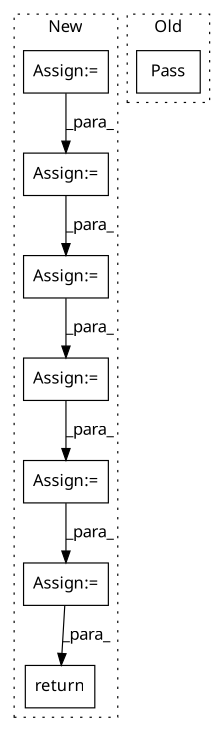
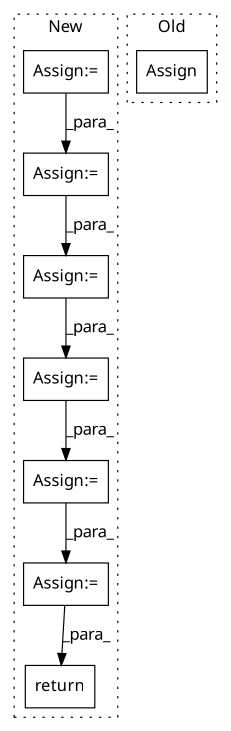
node "Pass": label "Pass" -> "Assign"
